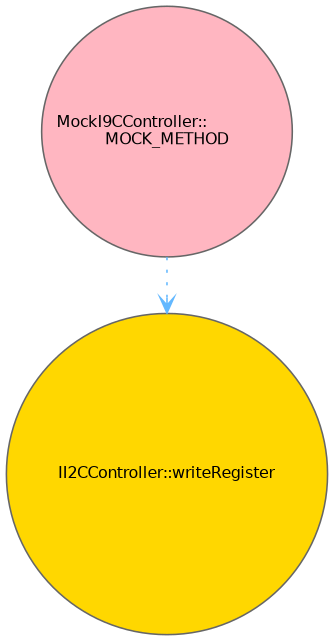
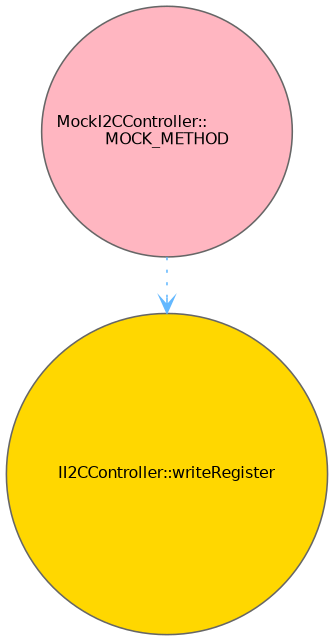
node "MockI9CController:: MOCK_METHOD": label "MockI9CController:: MOCK_METHOD" -> "MockI2CController:: MOCK_METHOD"
